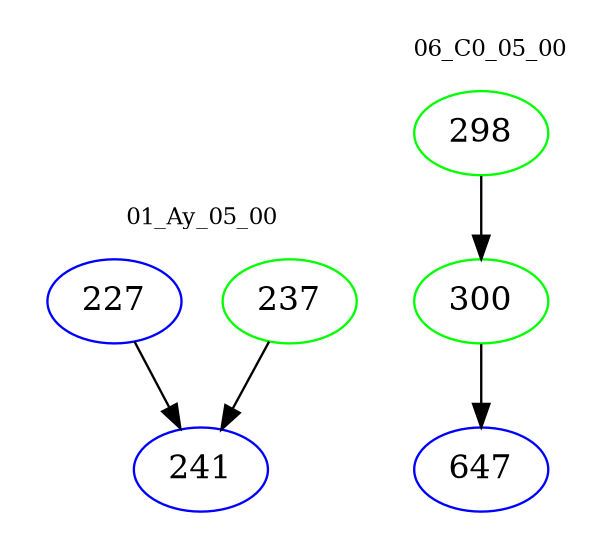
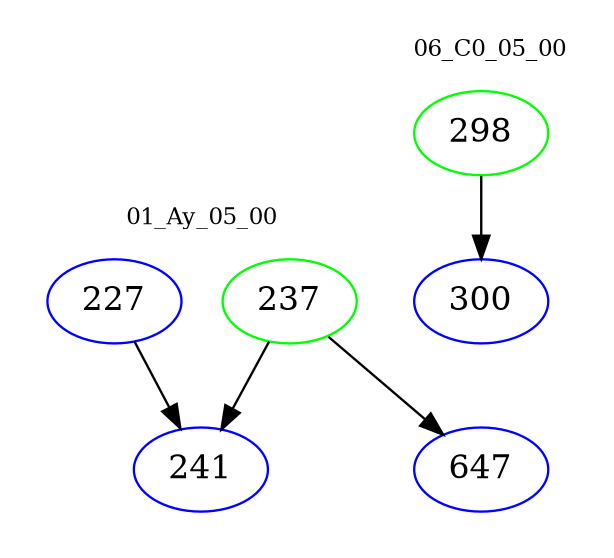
node "300": color green -> blue
edge "300" -> "647": now "237" -> "647"
